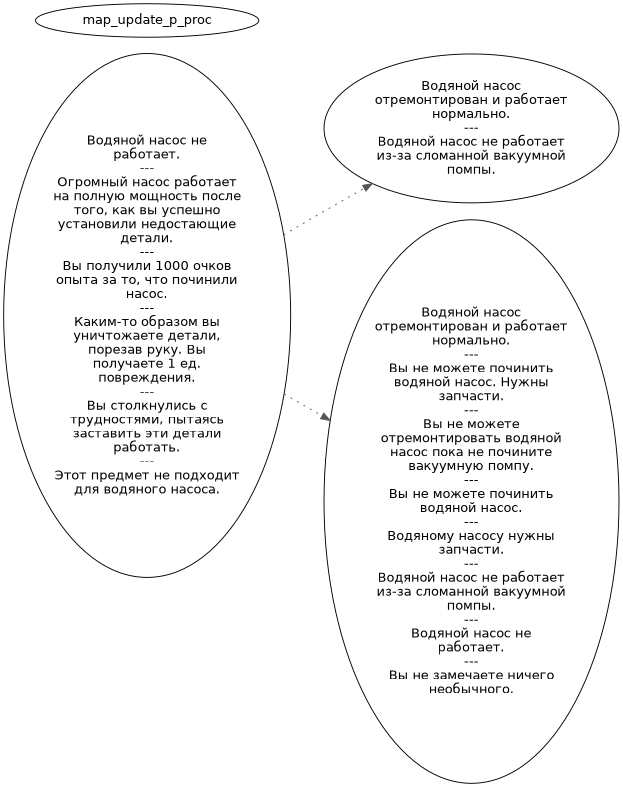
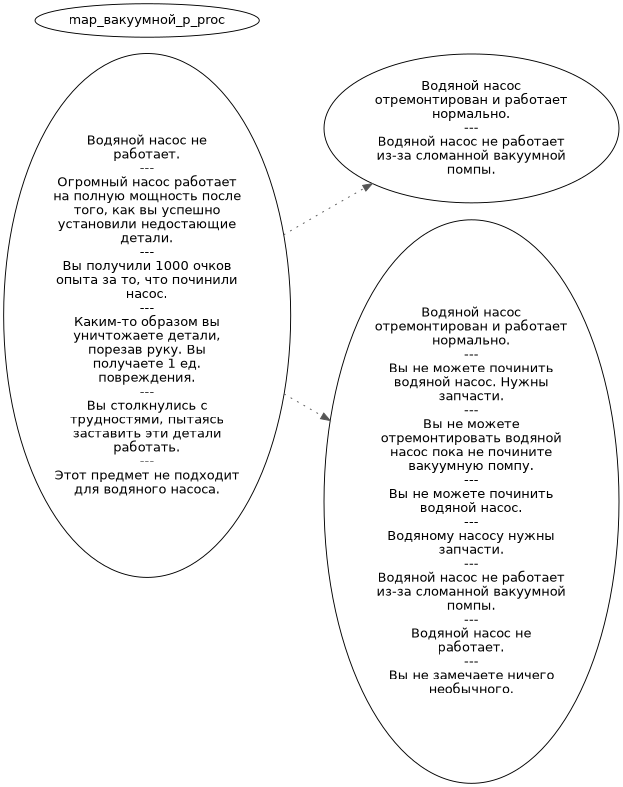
node "map_update_p_proc": label "map_update_p_proc" -> "map_вакуумной_p_proc"
